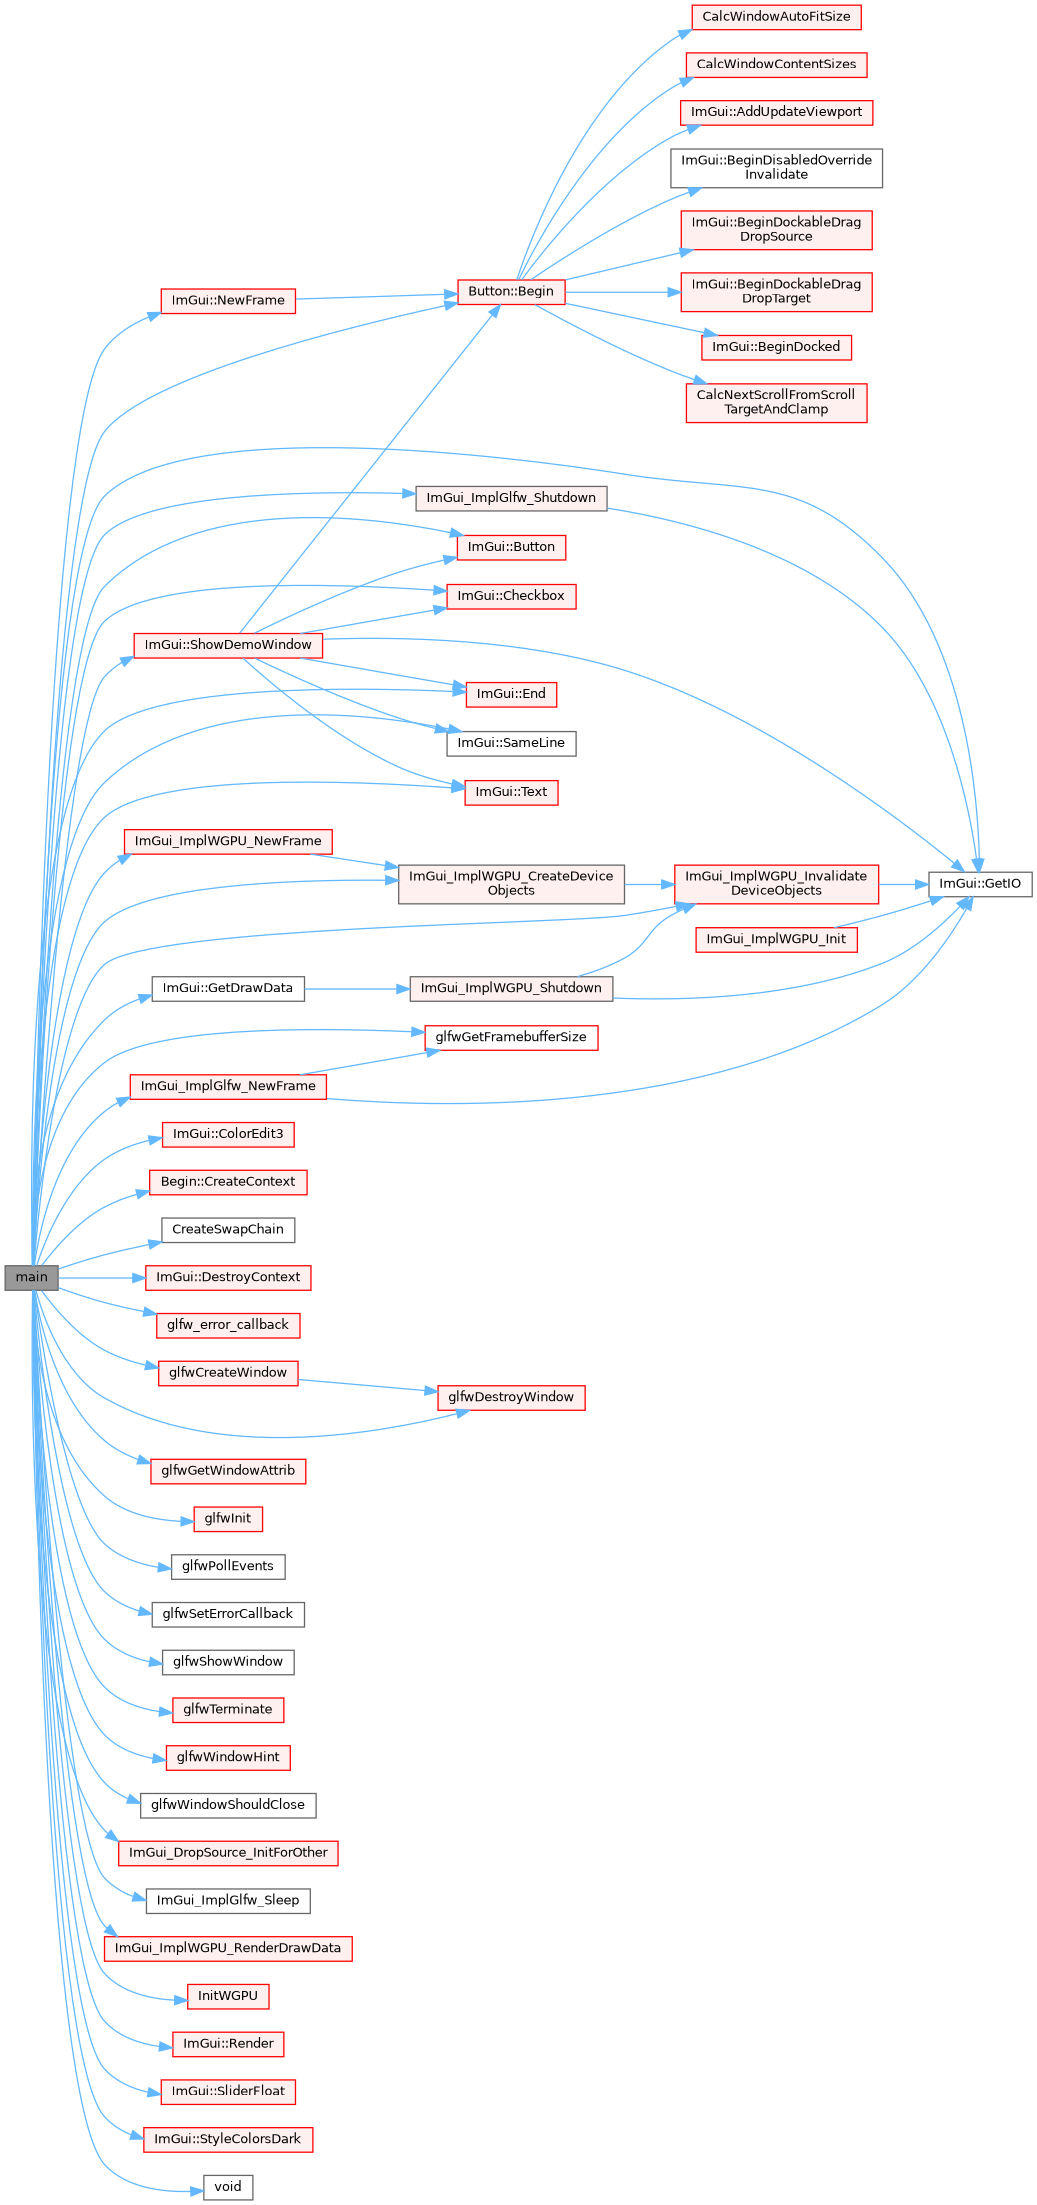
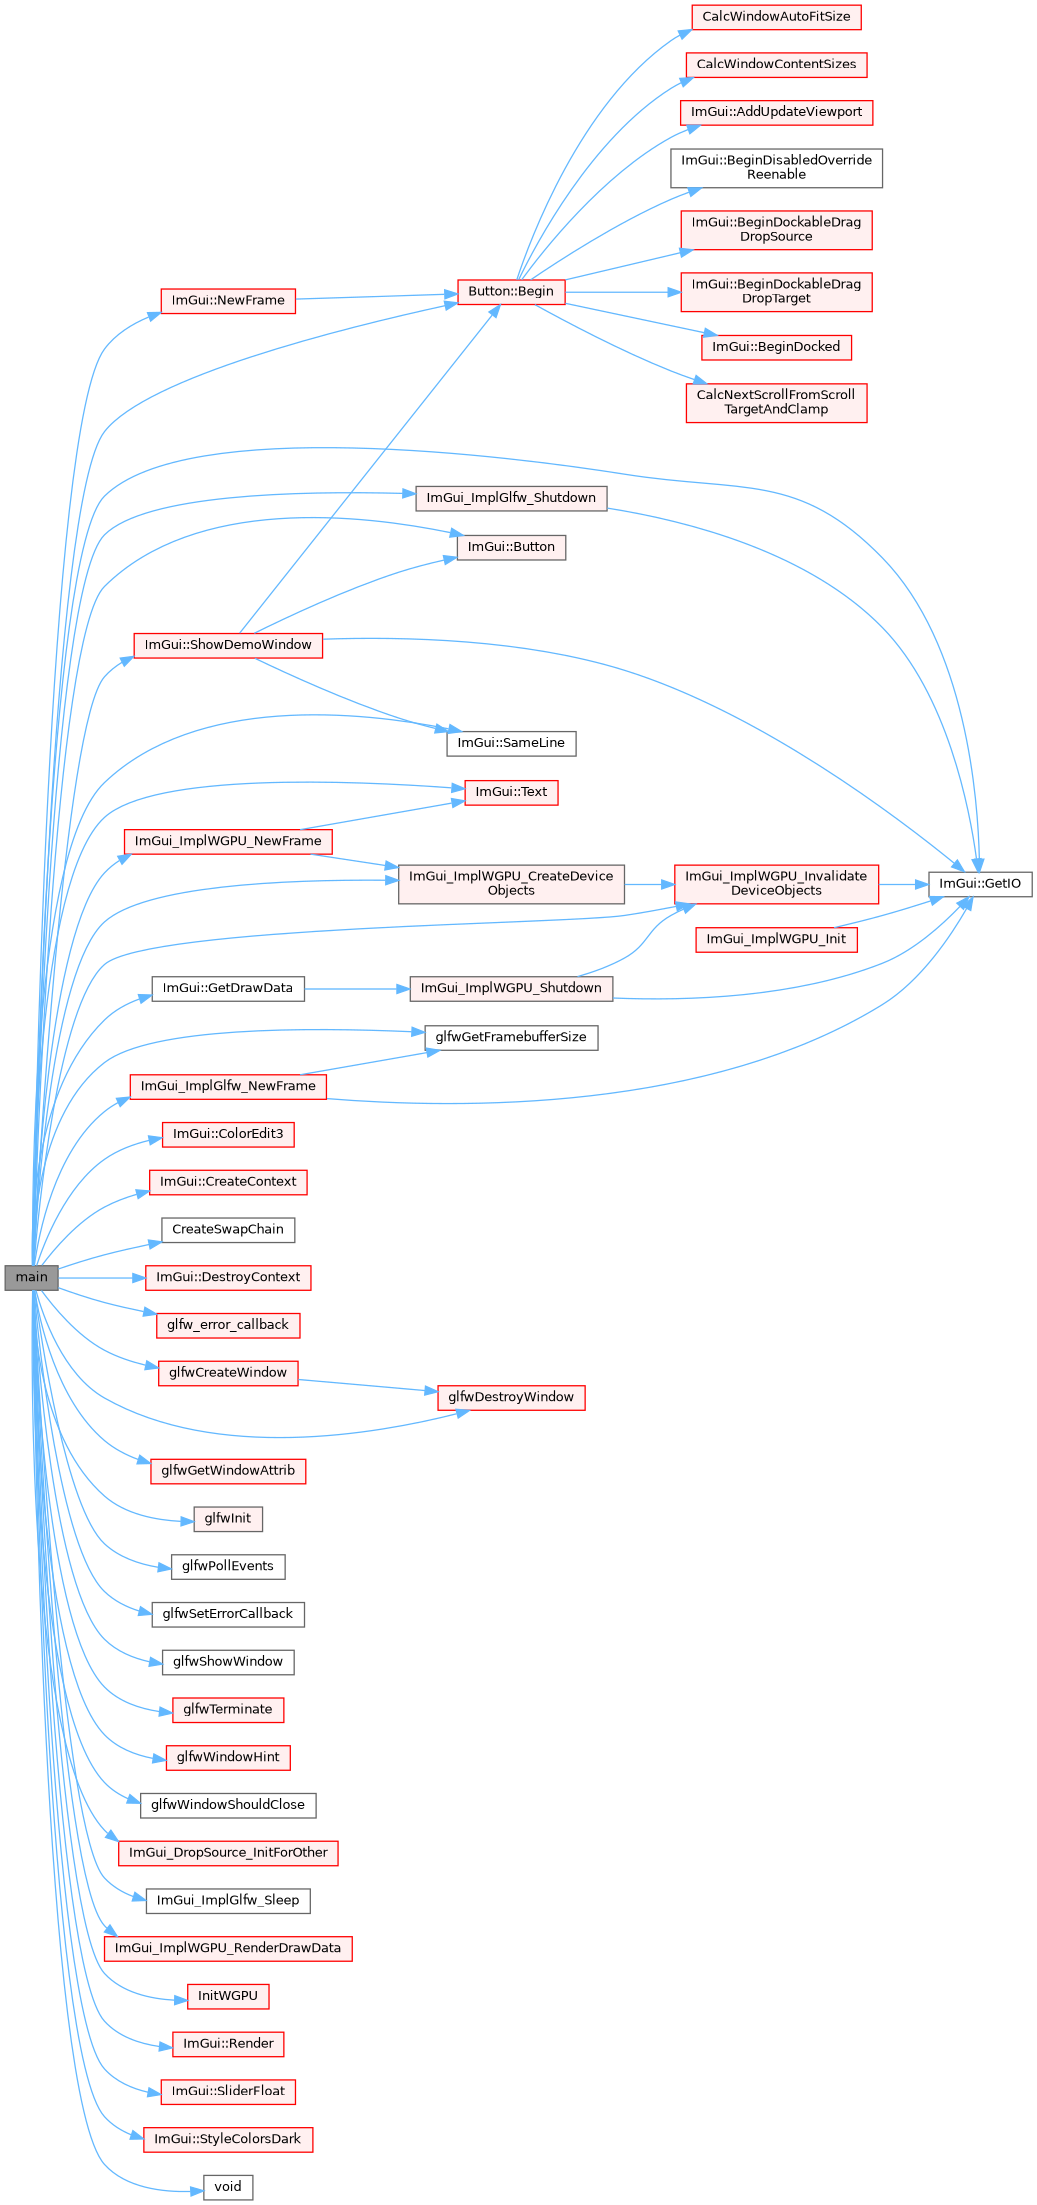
node "ImGui::BeginDisabledOverride Invalidate": label "ImGui::BeginDisabledOverride Invalidate" -> "ImGui::BeginDisabledOverride Reenable"
node "ImGui::Button": color red -> grey40
node "ImGui::Checkbox": removed
node "ImGui::End": removed
edge "ImGui::ShowDemoWindow" -> "ImGui::Text": now "ImGui_ImplWGPU_NewFrame" -> "ImGui::Text"
node "glfwGetFramebufferSize": color red -> grey40
node "Begin::CreateContext": label "Begin::CreateContext" -> "ImGui::CreateContext"
node "glfwInit": color red -> grey40
